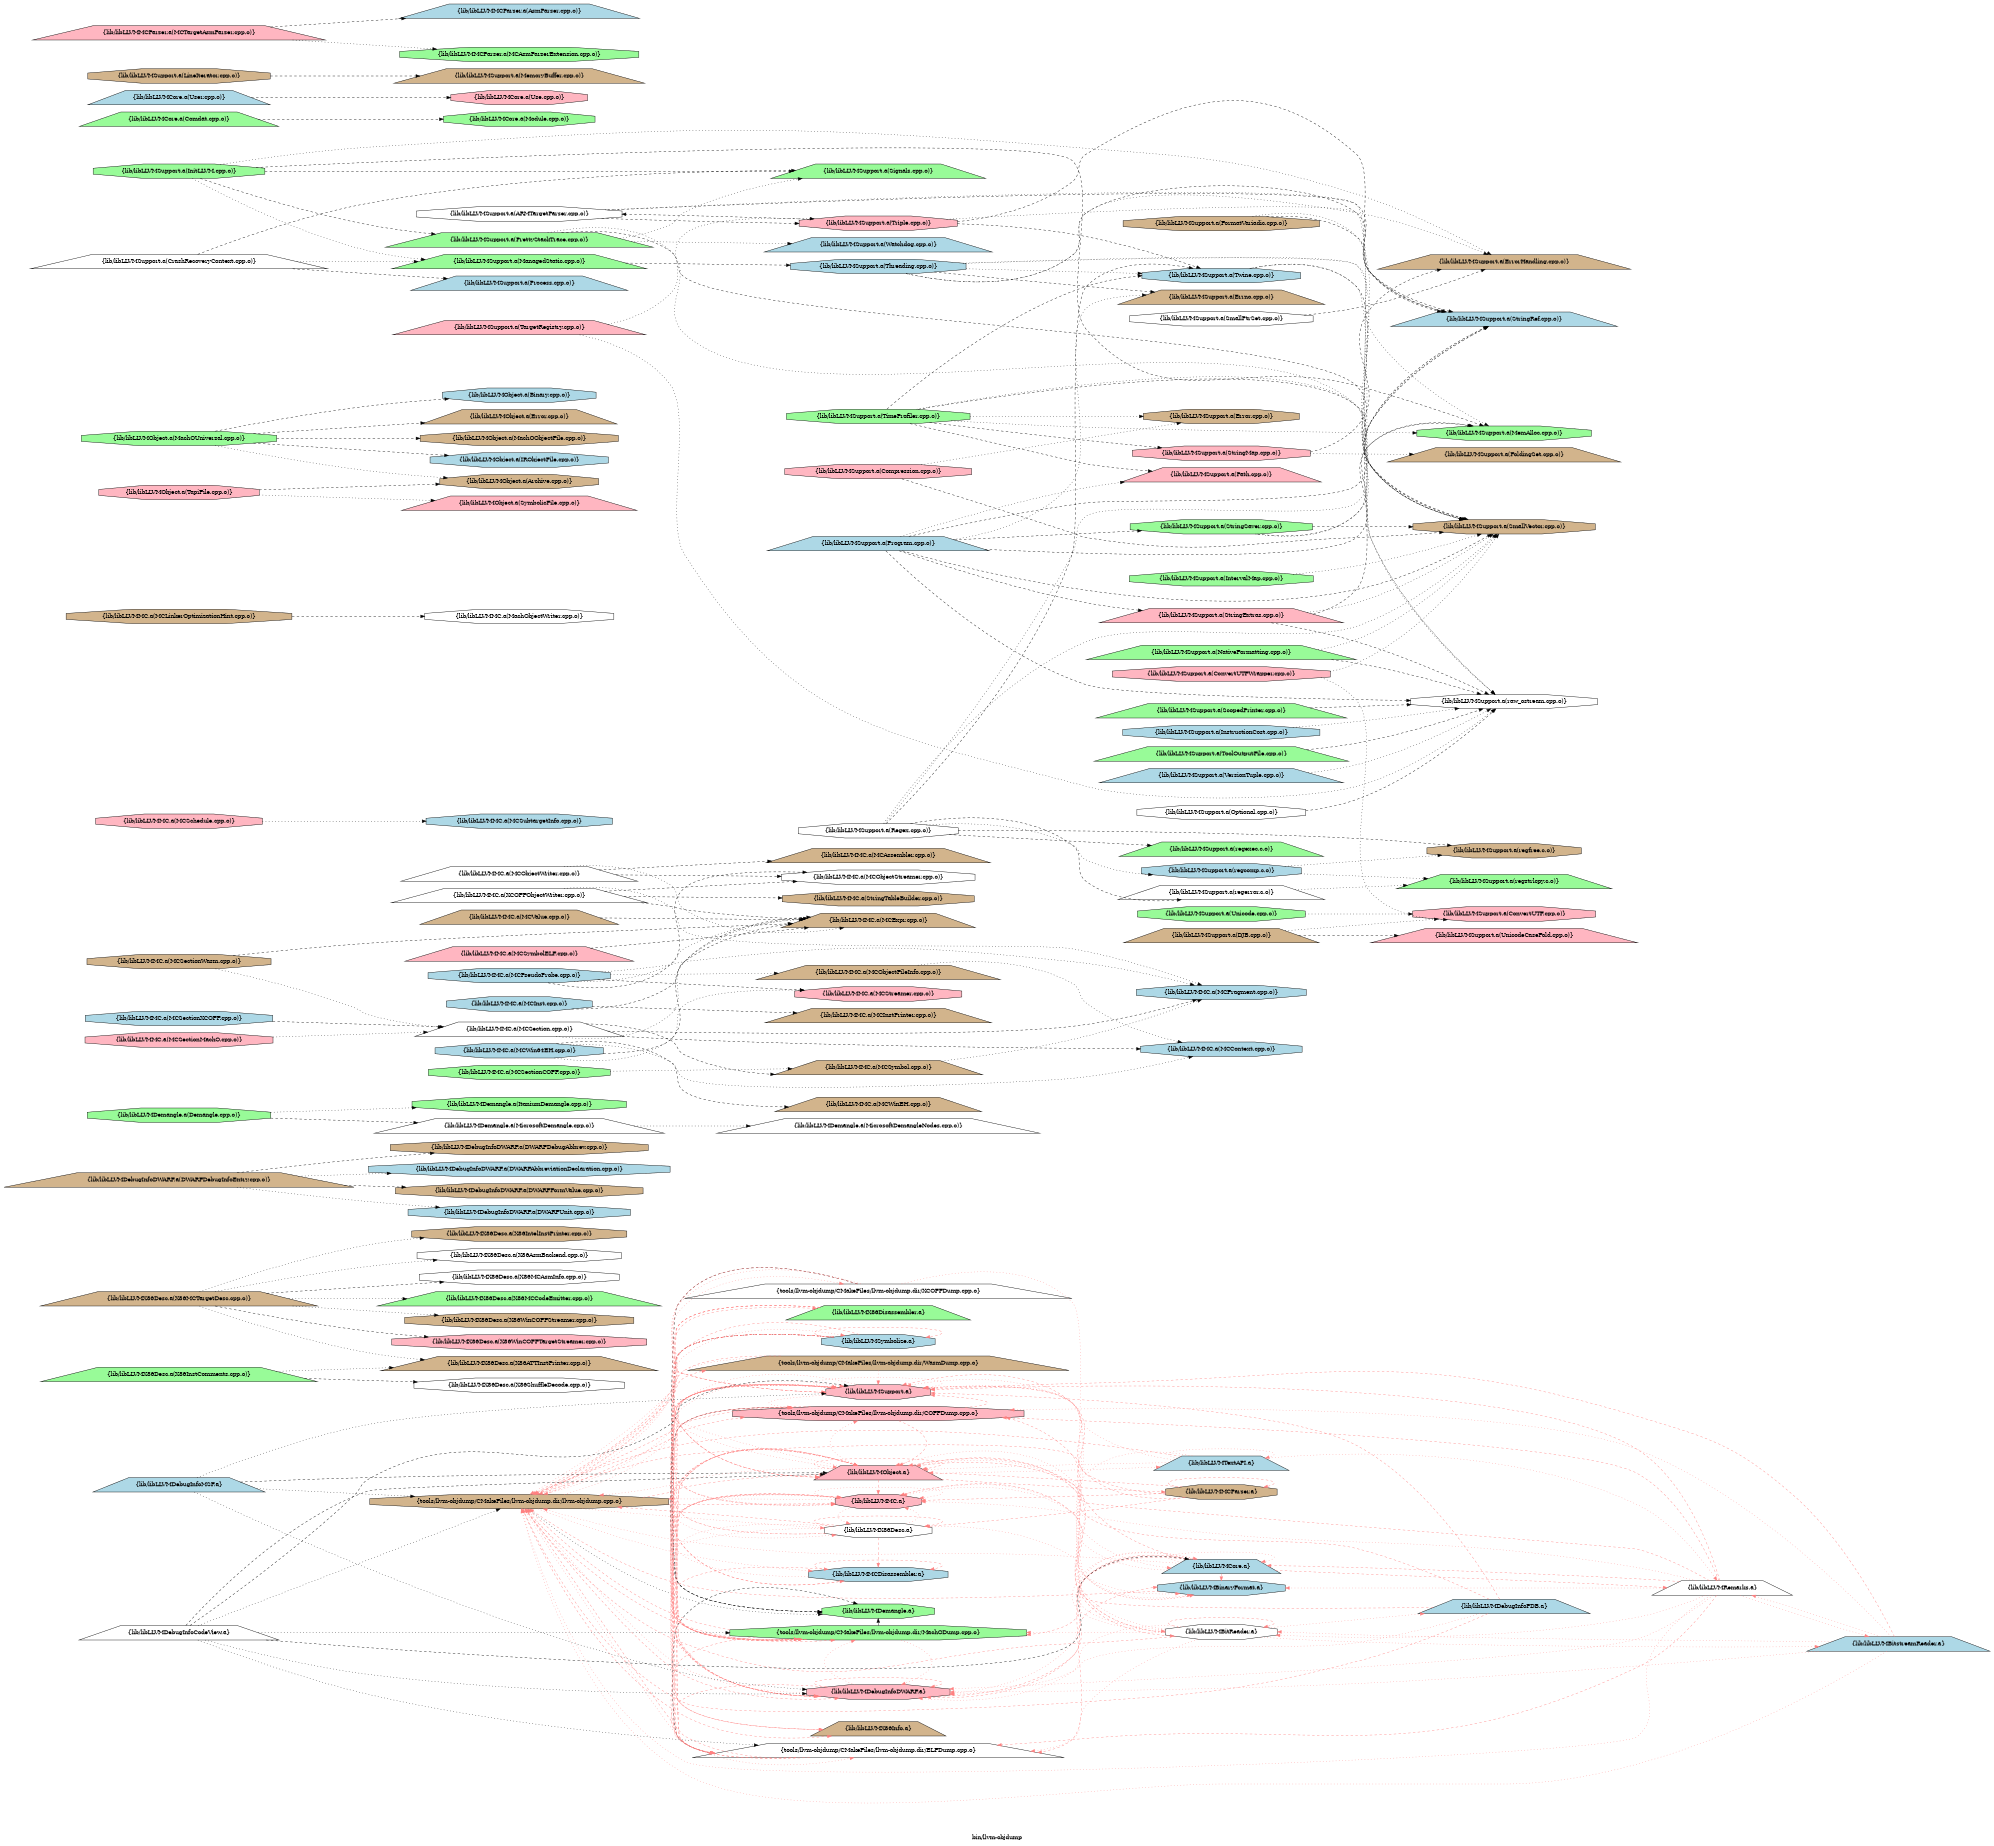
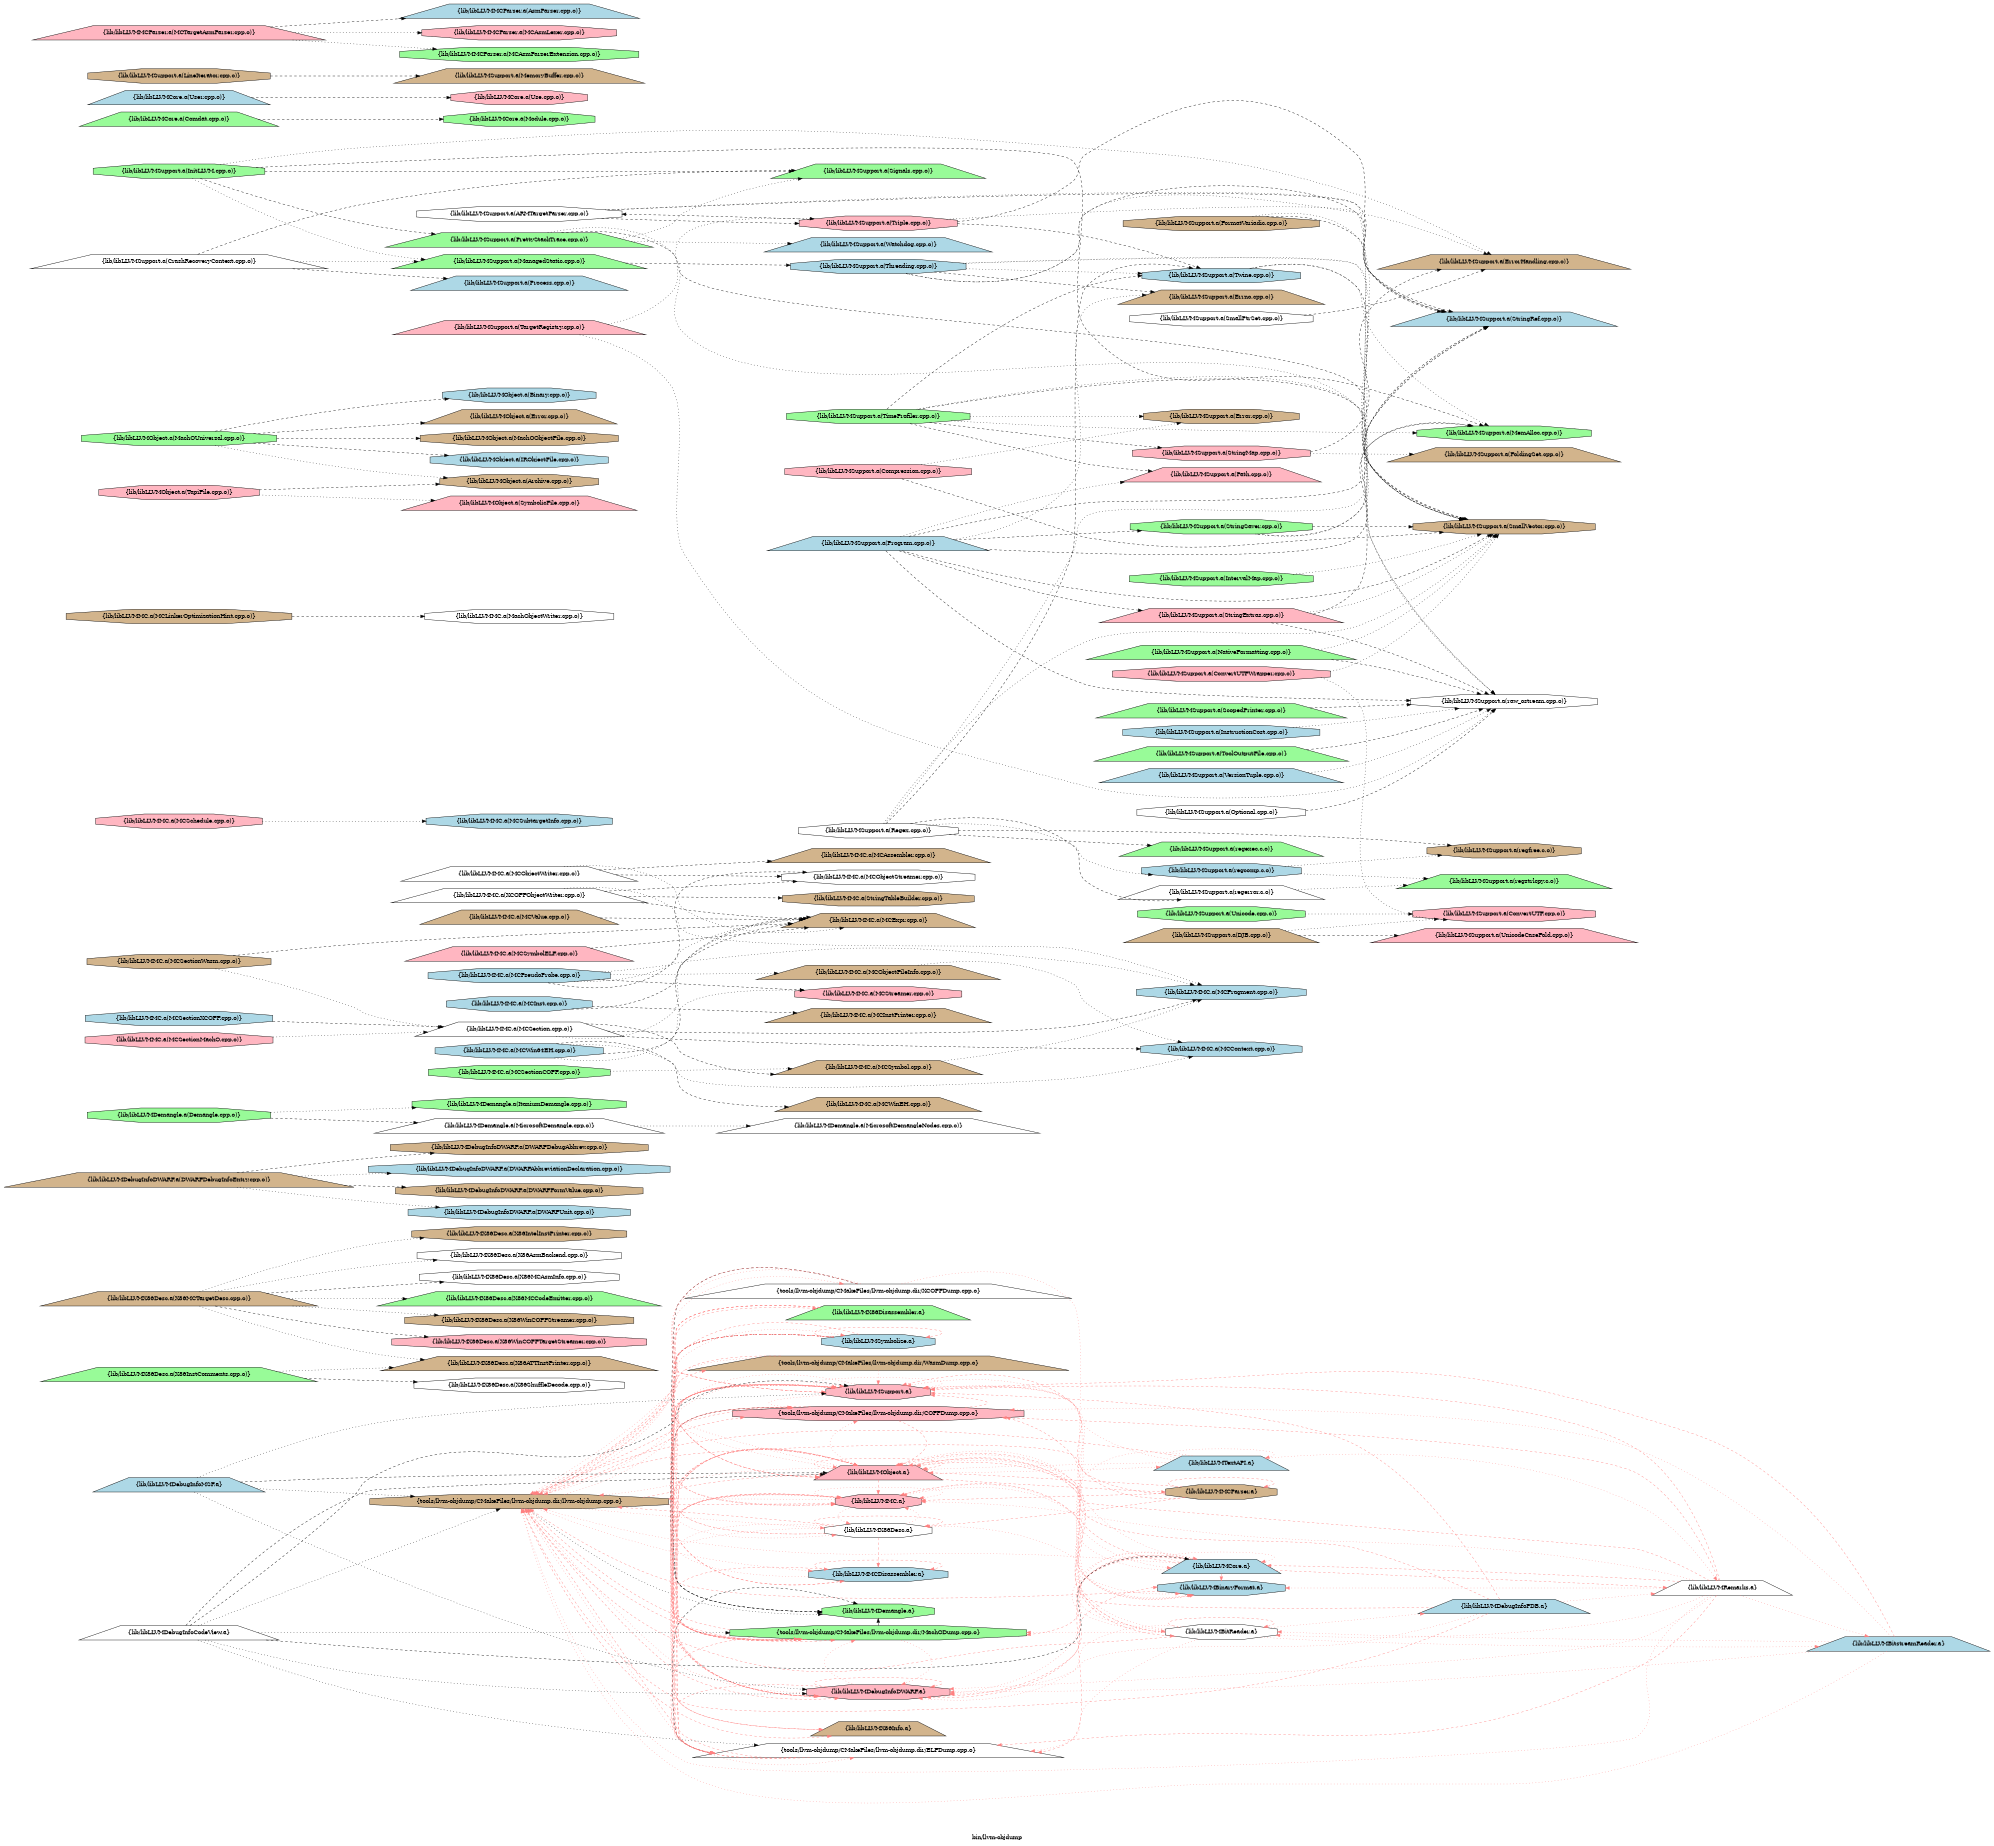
node "{lib/libLLVMMCParser.a(MCAsmLexer.cpp.o)}": added
edge "{lib/libLLVMObject.a}" -> "{lib/libLLVMBinaryFormat.a}": added
edge "{lib/libLLVMCore.a}" -> "{lib/libLLVMSupport.a}": style dashed -> dotted
edge "{lib/libLLVMCore.a}" -> "{lib/libLLVMObject.a}": added
edge "{lib/libLLVMBitstreamReader.a}" -> "{lib/libLLVMRemarks.a}": now "{lib/libLLVMDebugInfoPDB.a}" -> "{lib/libLLVMRemarks.a}"
